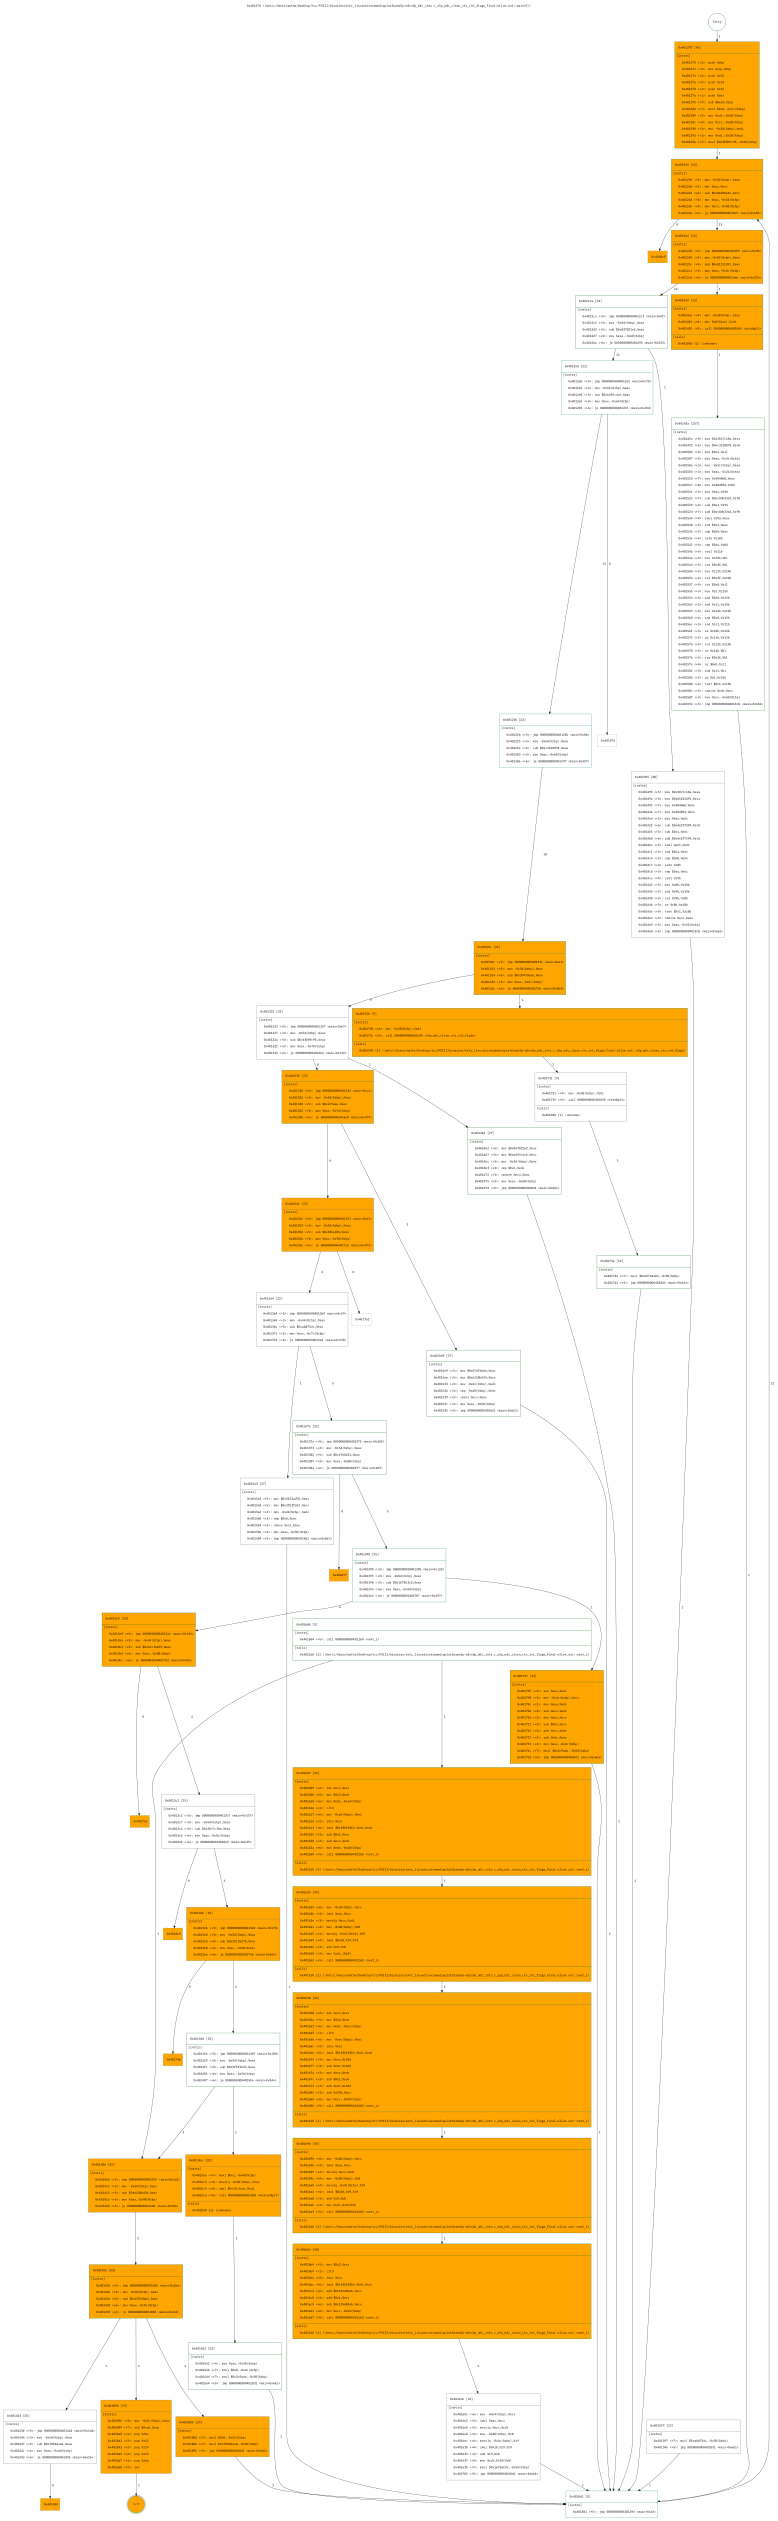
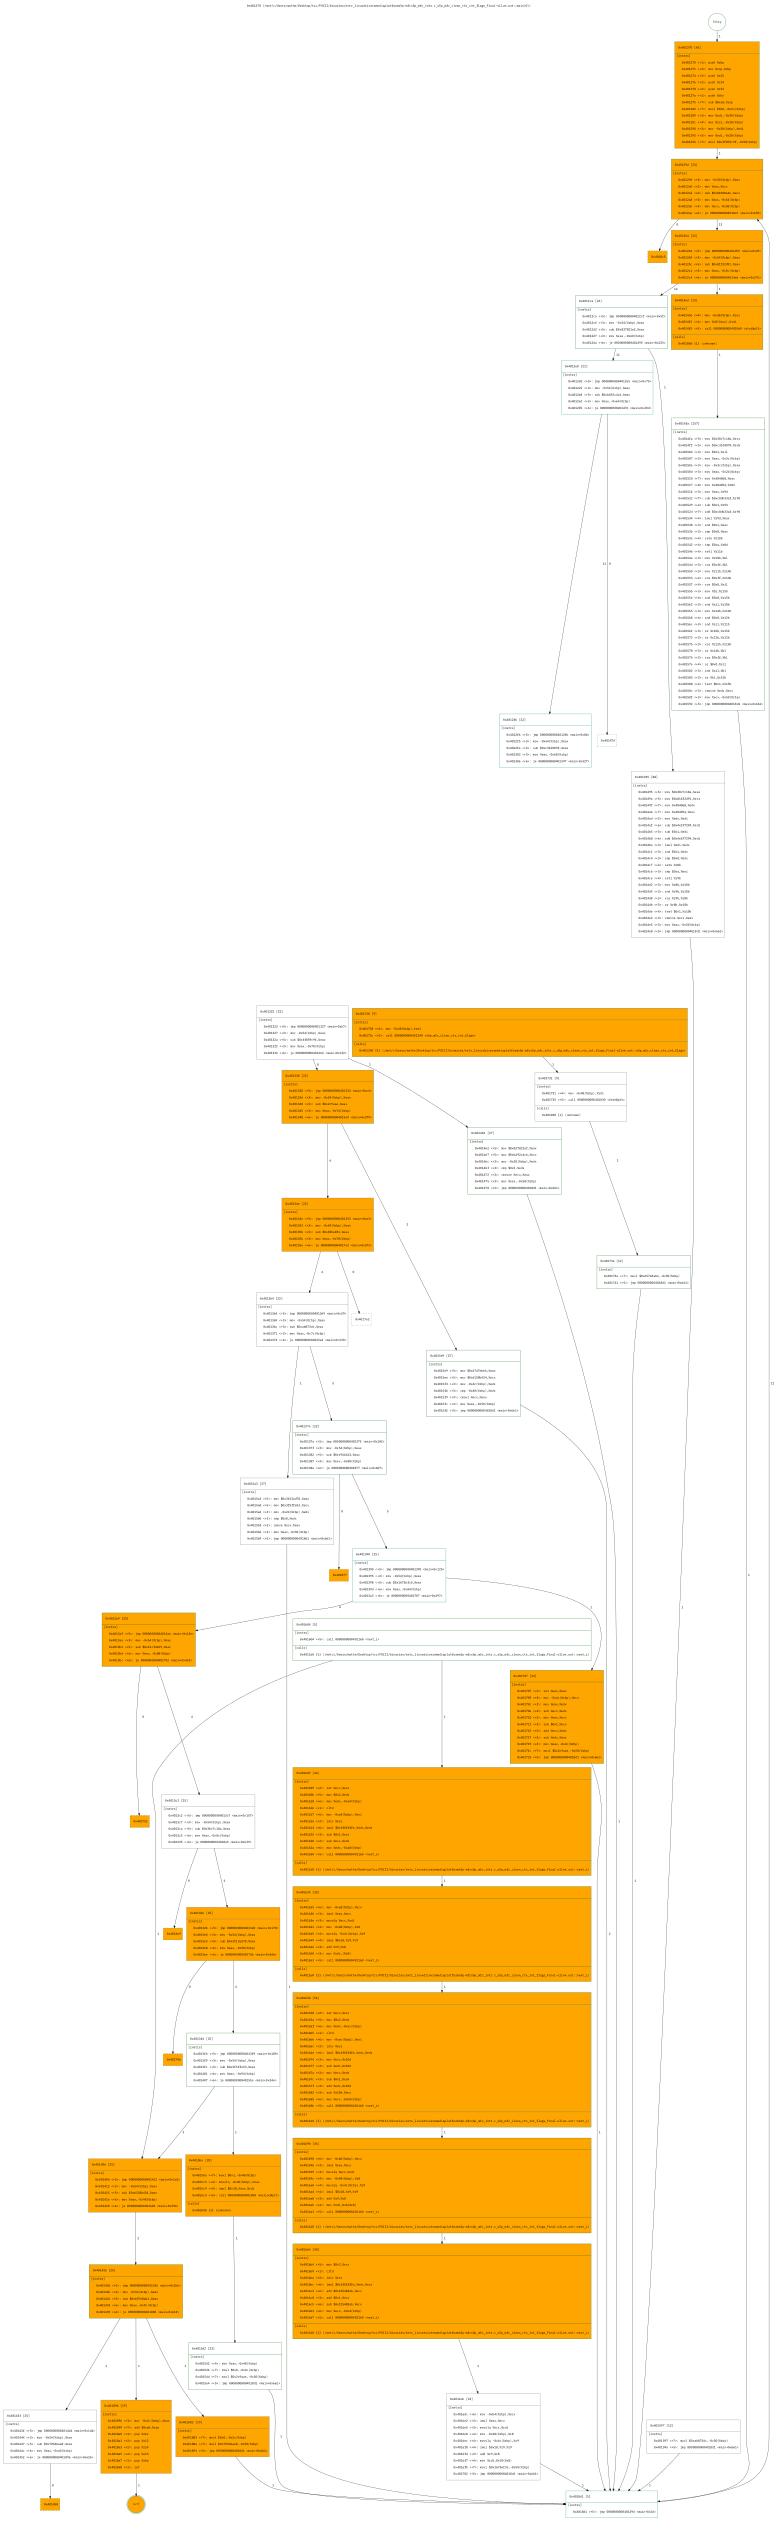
node "0x40130c [22]": removed
